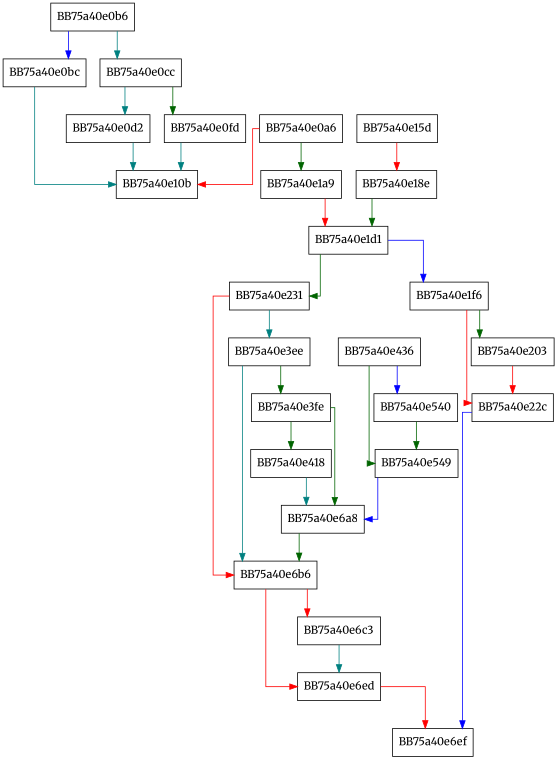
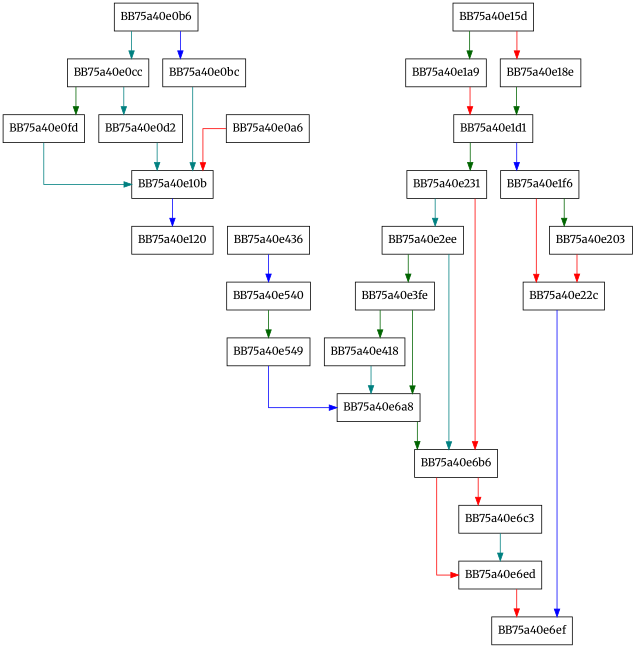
edge "BB75a40e0a6" -> "BB75a40e1a9": now "BB75a40e15d" -> "BB75a40e1a9"
node "BB75a40e120": added
node "BB75a40e3ee": label "BB75a40e3ee" -> "BB75a40e2ee"
edge "BB75a40e436" -> "BB75a40e549": removed
